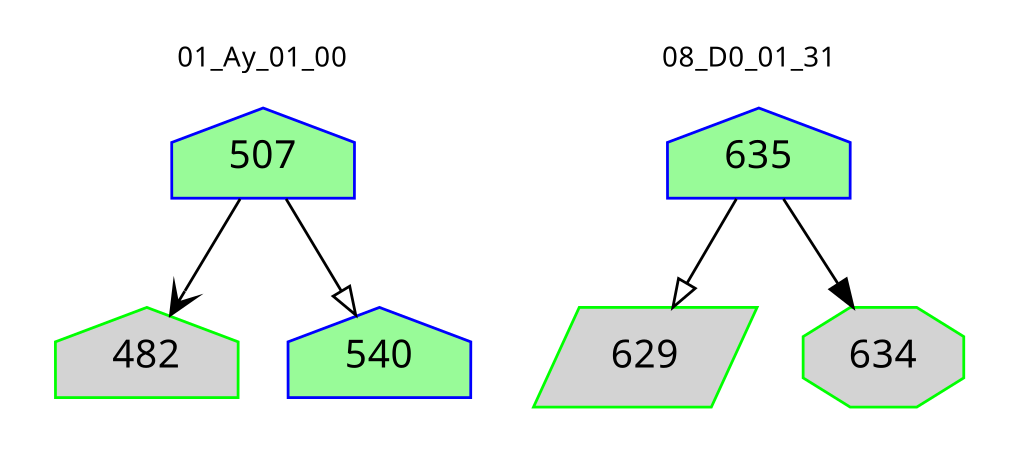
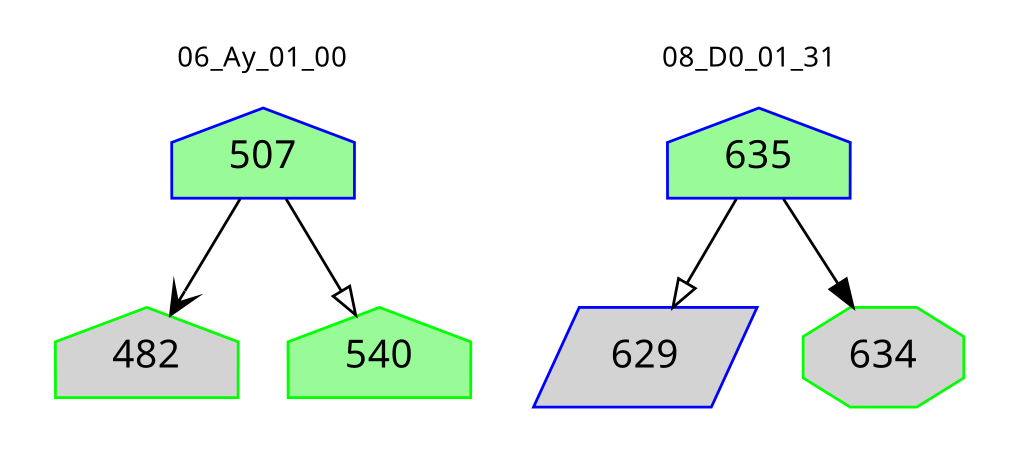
cluster "01_Ay_01_00": label "01_Ay_01_00" -> "06_Ay_01_00"
node "540": color blue -> green
node "629": color green -> blue
